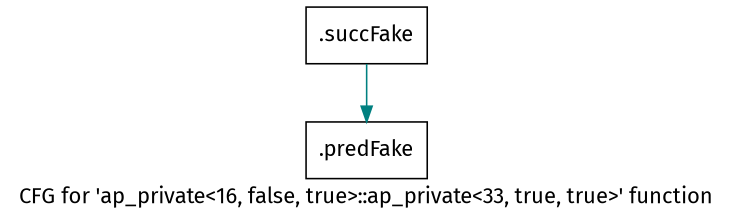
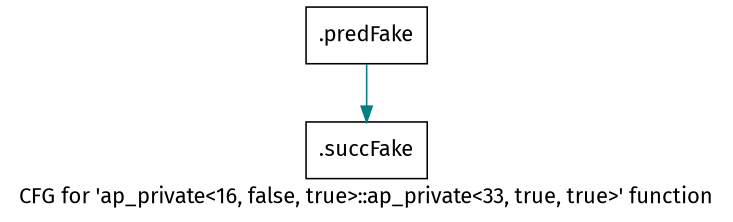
edge ".succFake" -> ".predFake": reversed
